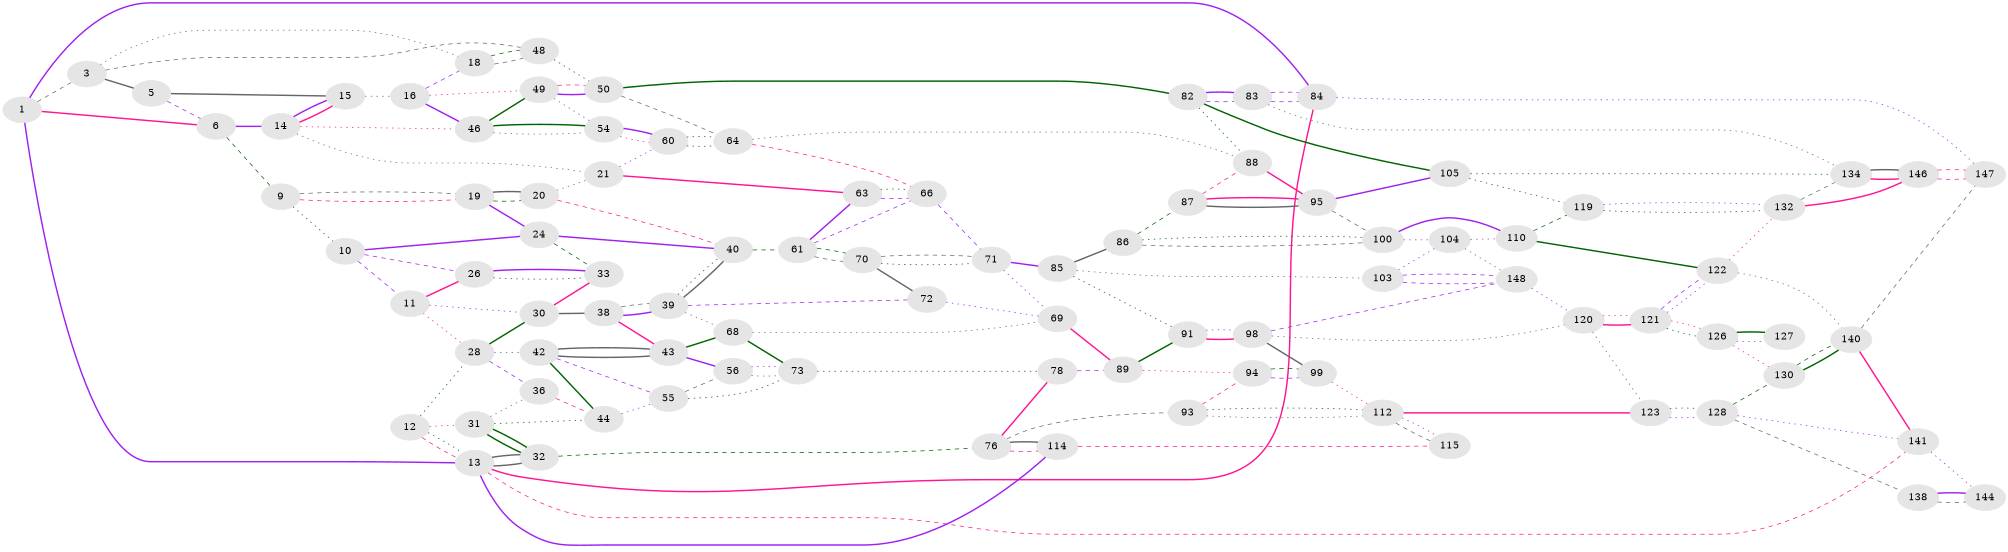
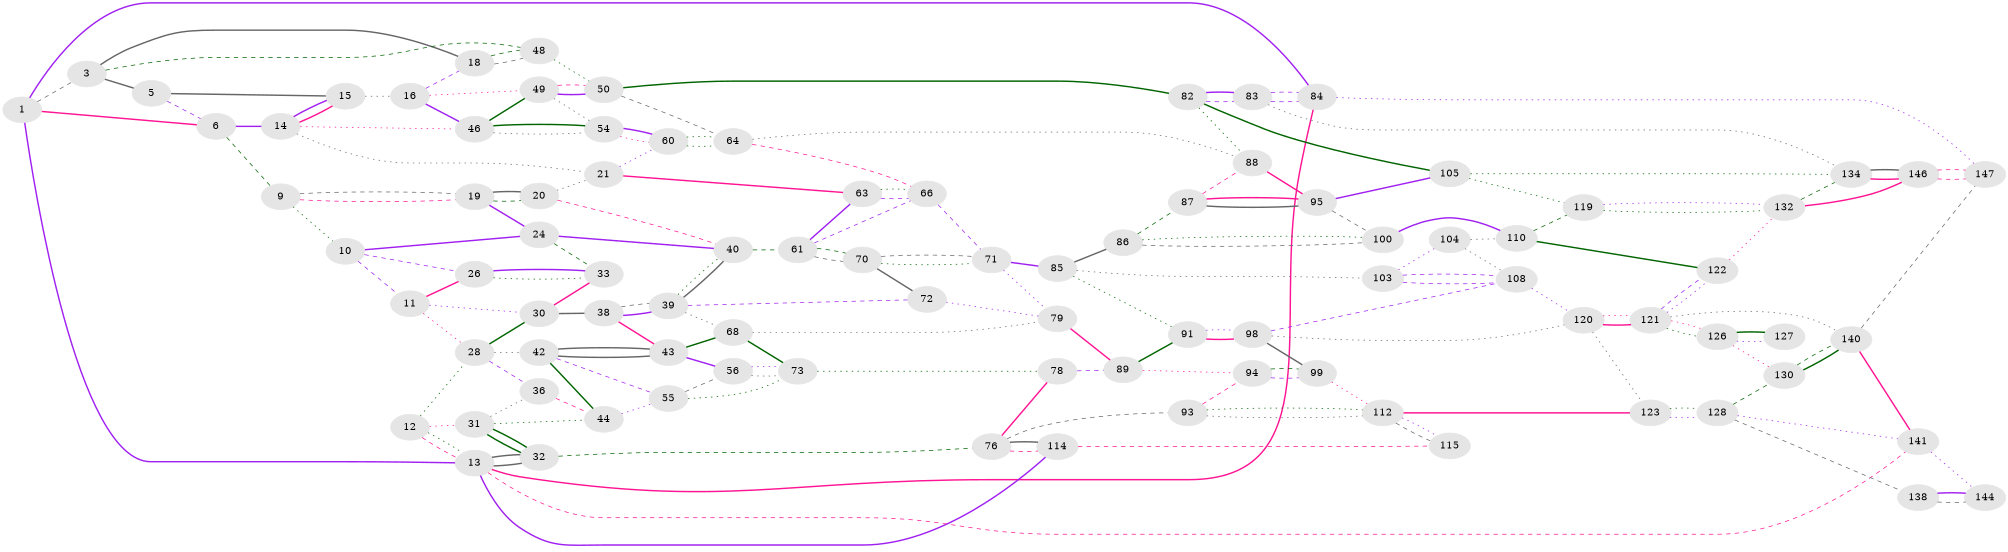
edge "18" -- "3": style dotted -> bold
edge "48" -- "3": color gray40 -> darkgreen
edge "134" -- "132": color gray40 -> darkgreen
edge "100" -- "104": removed
node "148": label "148" -> "108"
edge "122" -- "140": now "121" -- "140"
node "69": label "69" -> "79"
